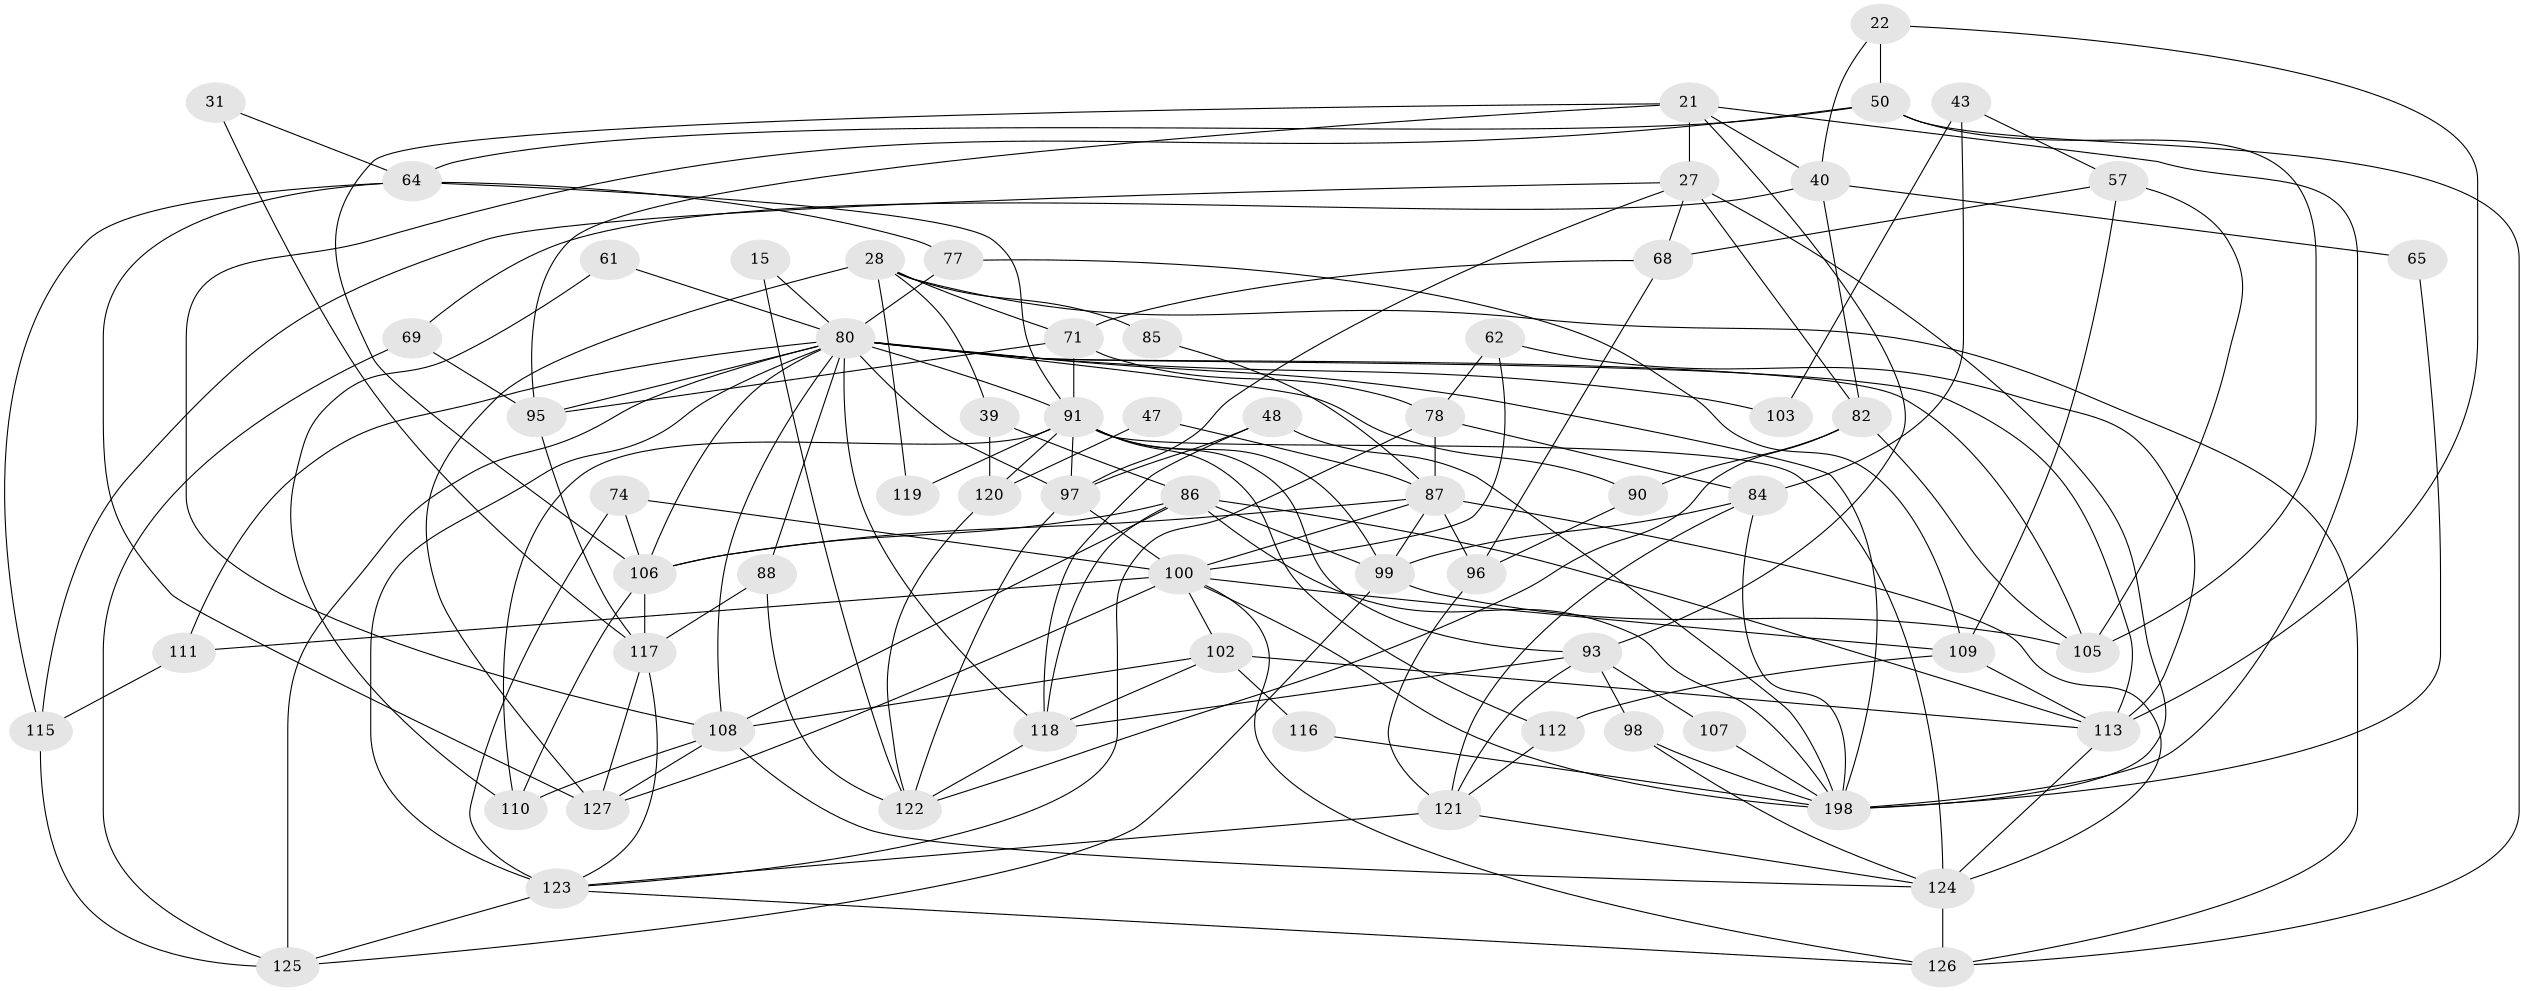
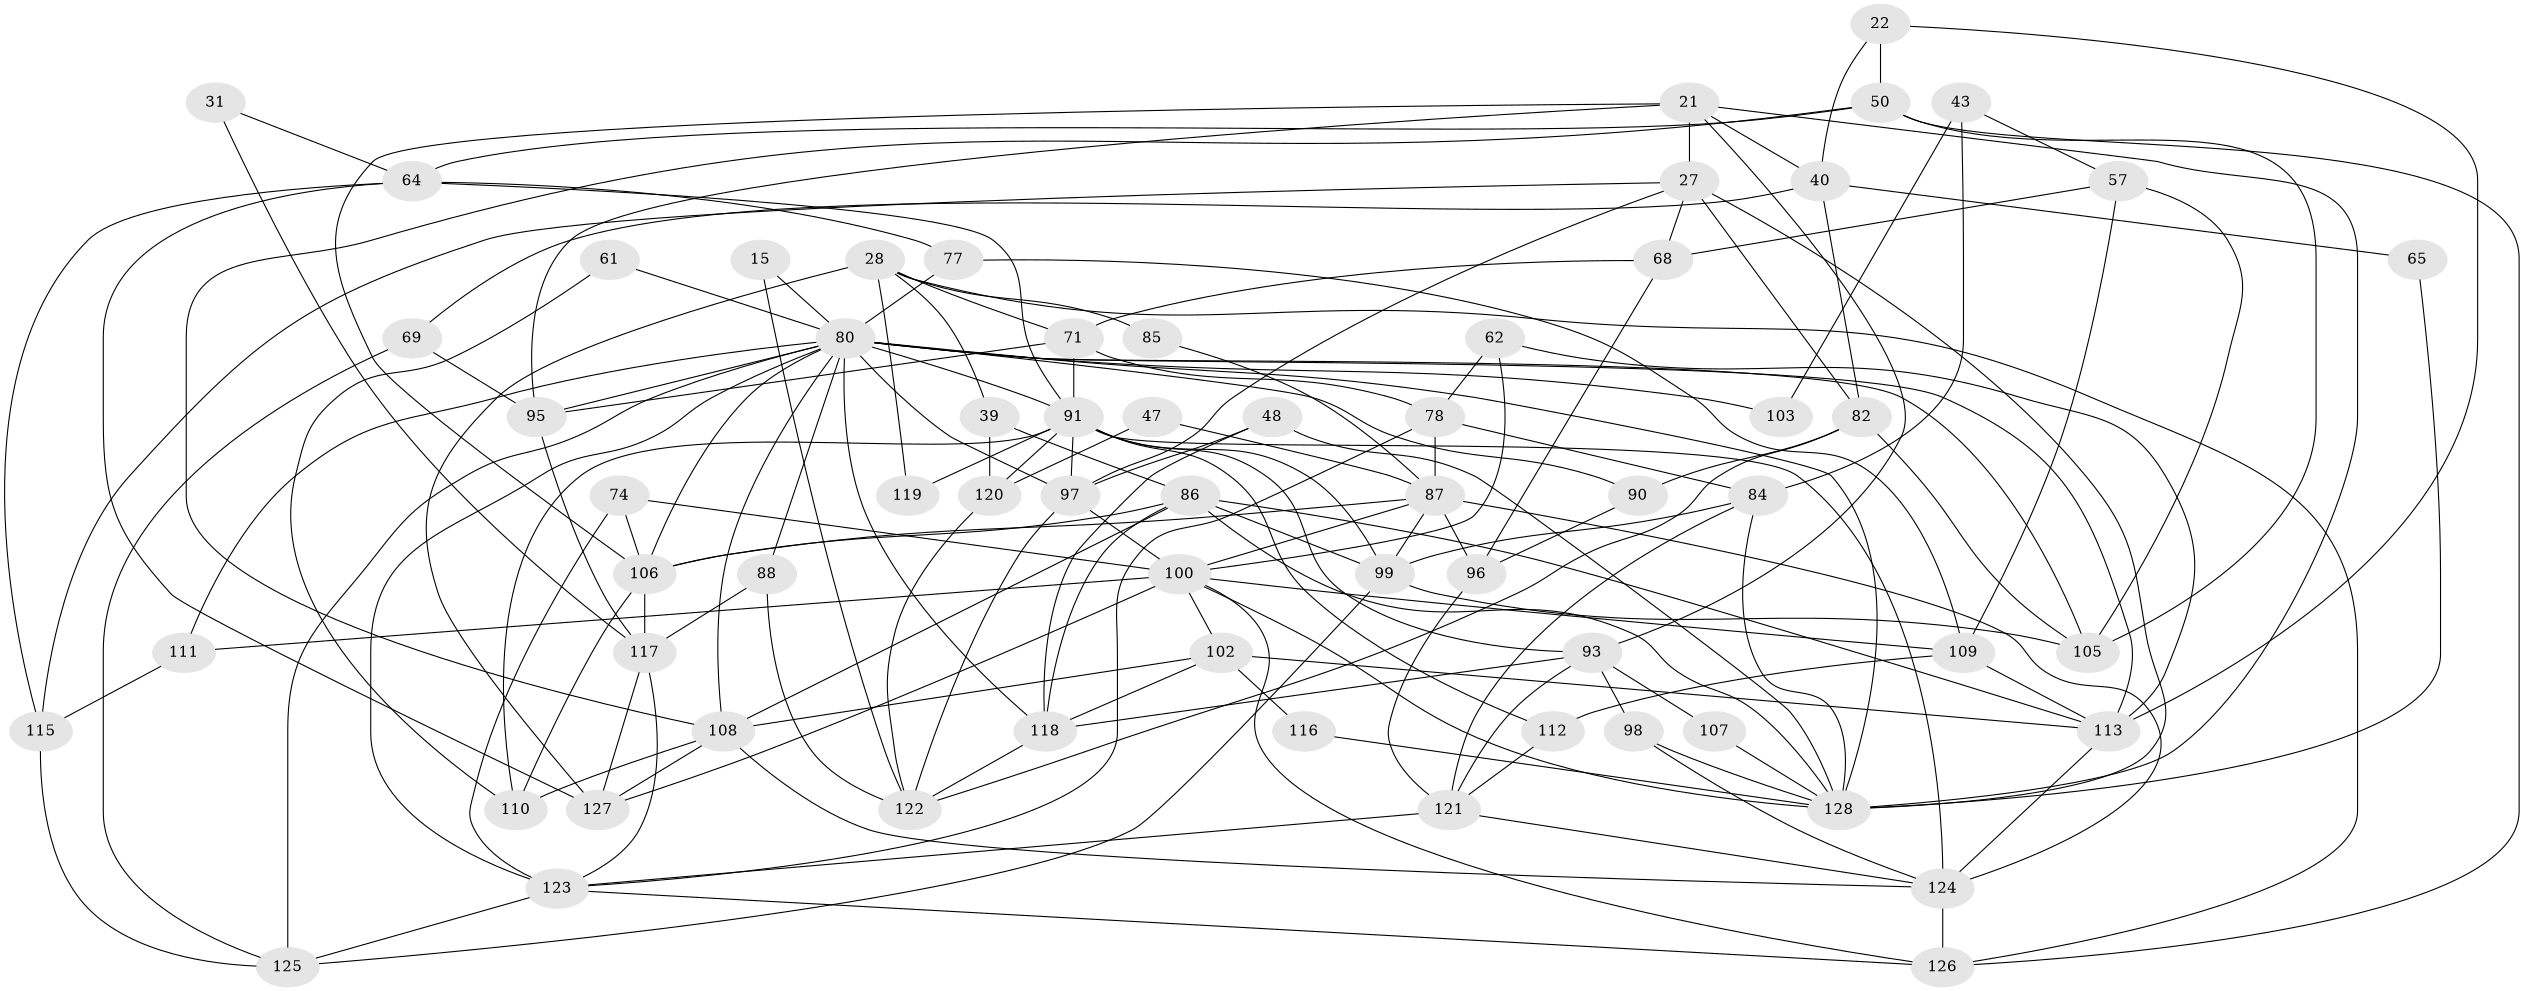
node "198": label "198" -> "128"
